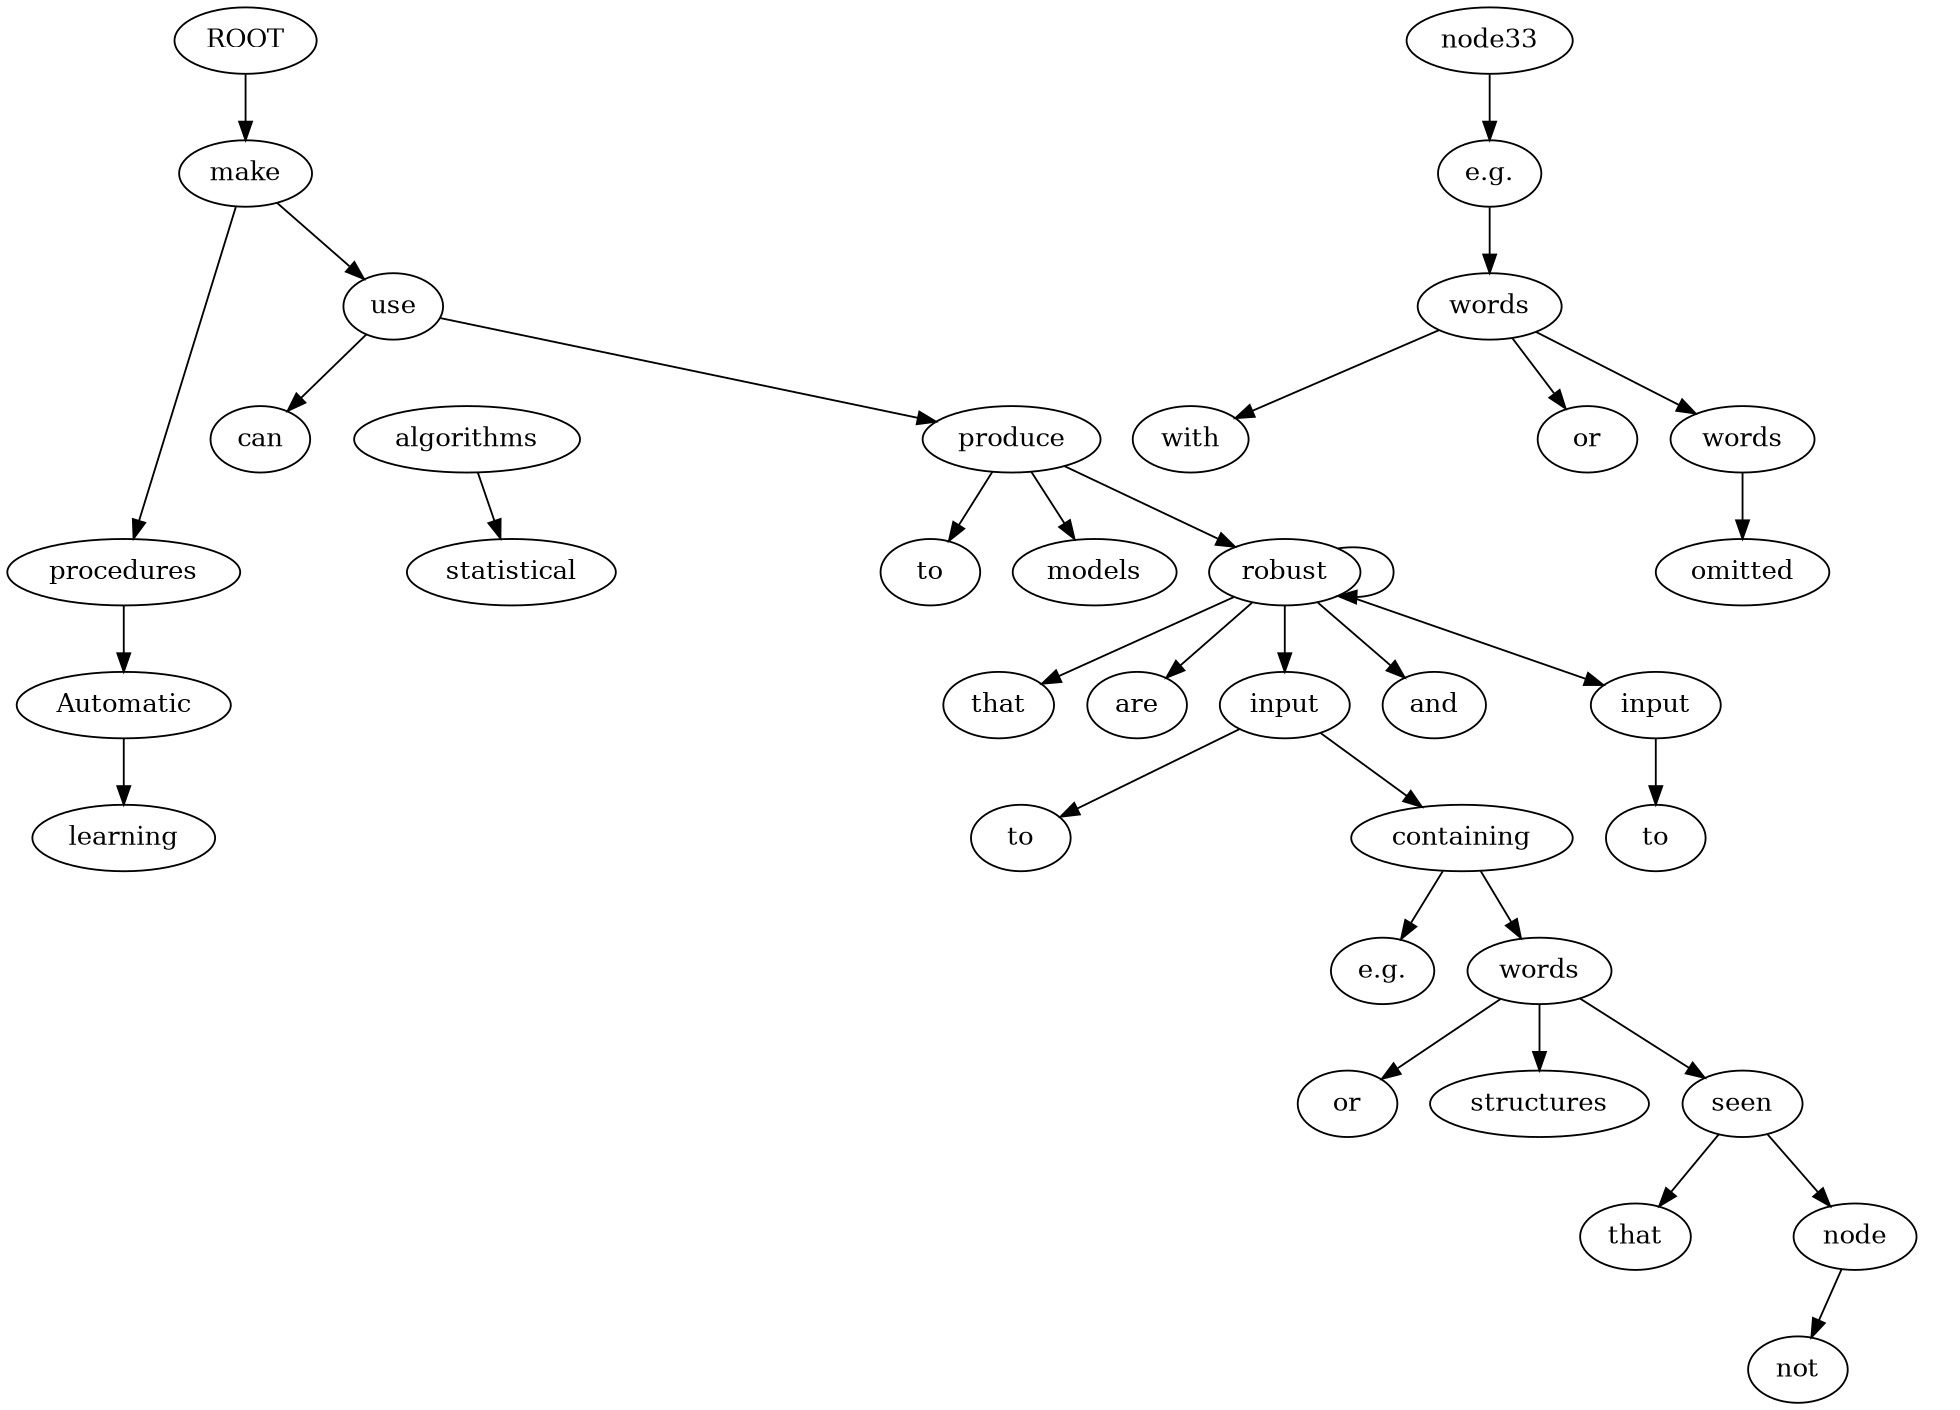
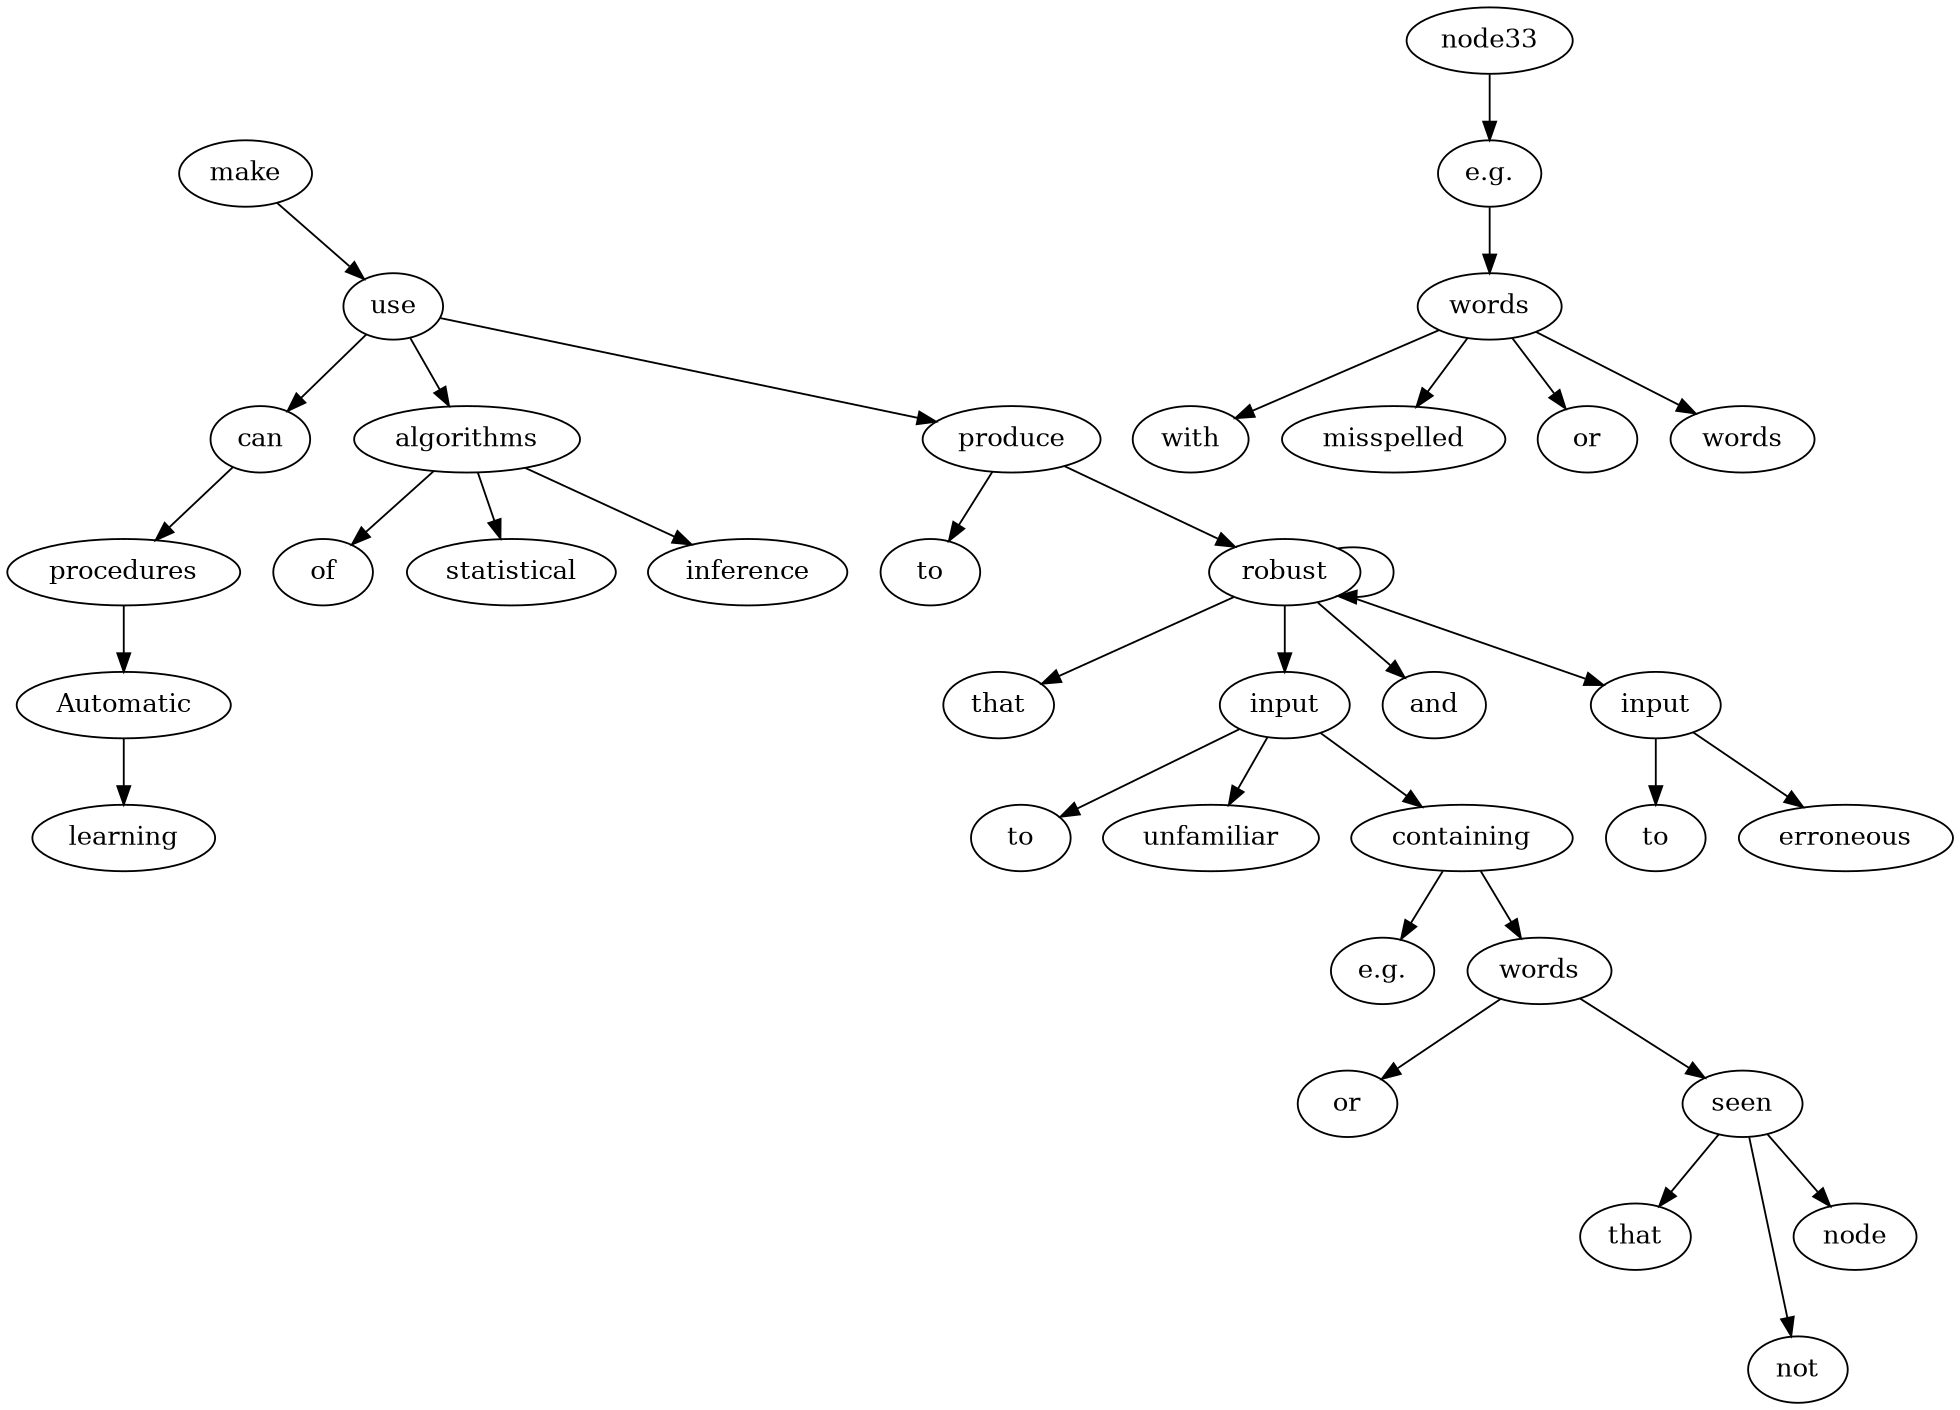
node "ROOT": removed
edge "make" -> "procedures": now "can" -> "procedures"
edge "use" -> "algorithms": added
node "misspelled": added
node "of": added
node "inference": added
node "models": removed
node "omitted": removed
node "are": removed
node "unfamiliar": added
node "erroneous": added
node "structures": removed
edge "node" -> "not": now "seen" -> "not"
